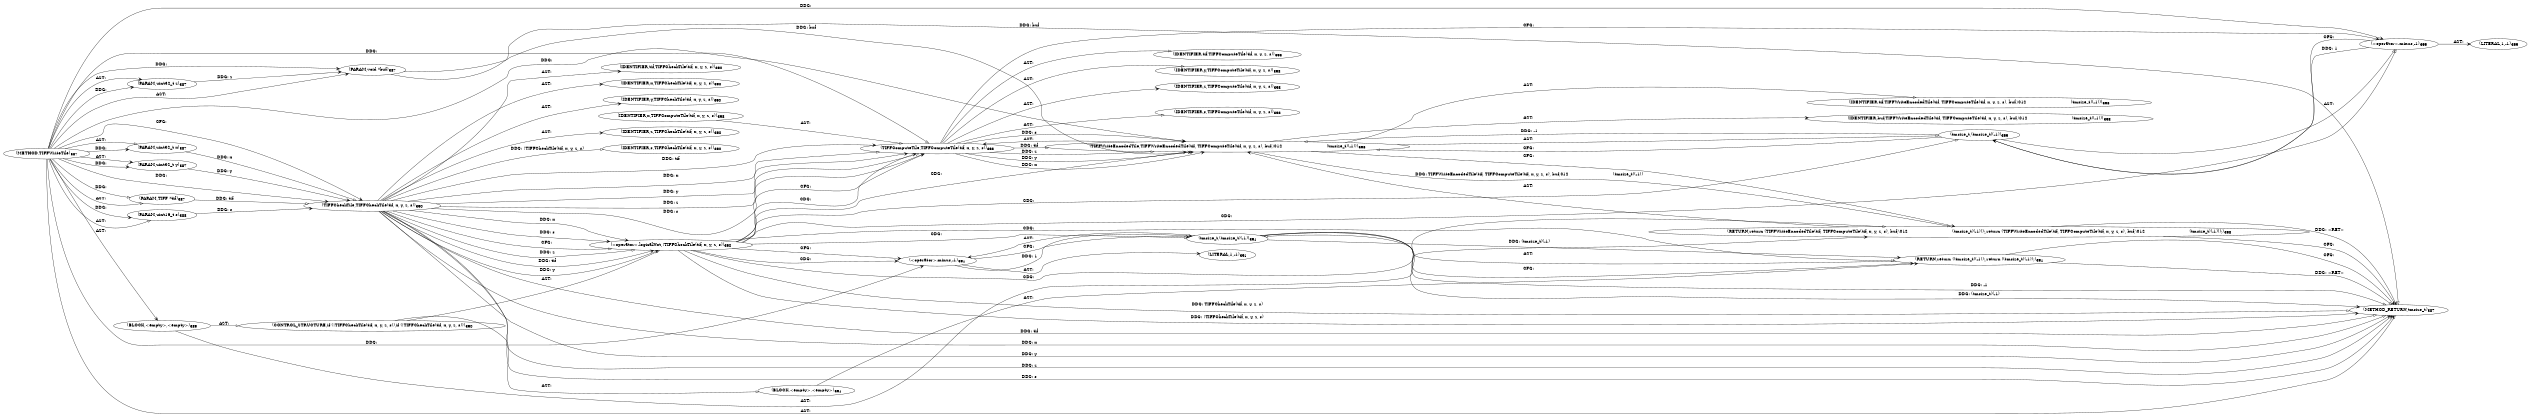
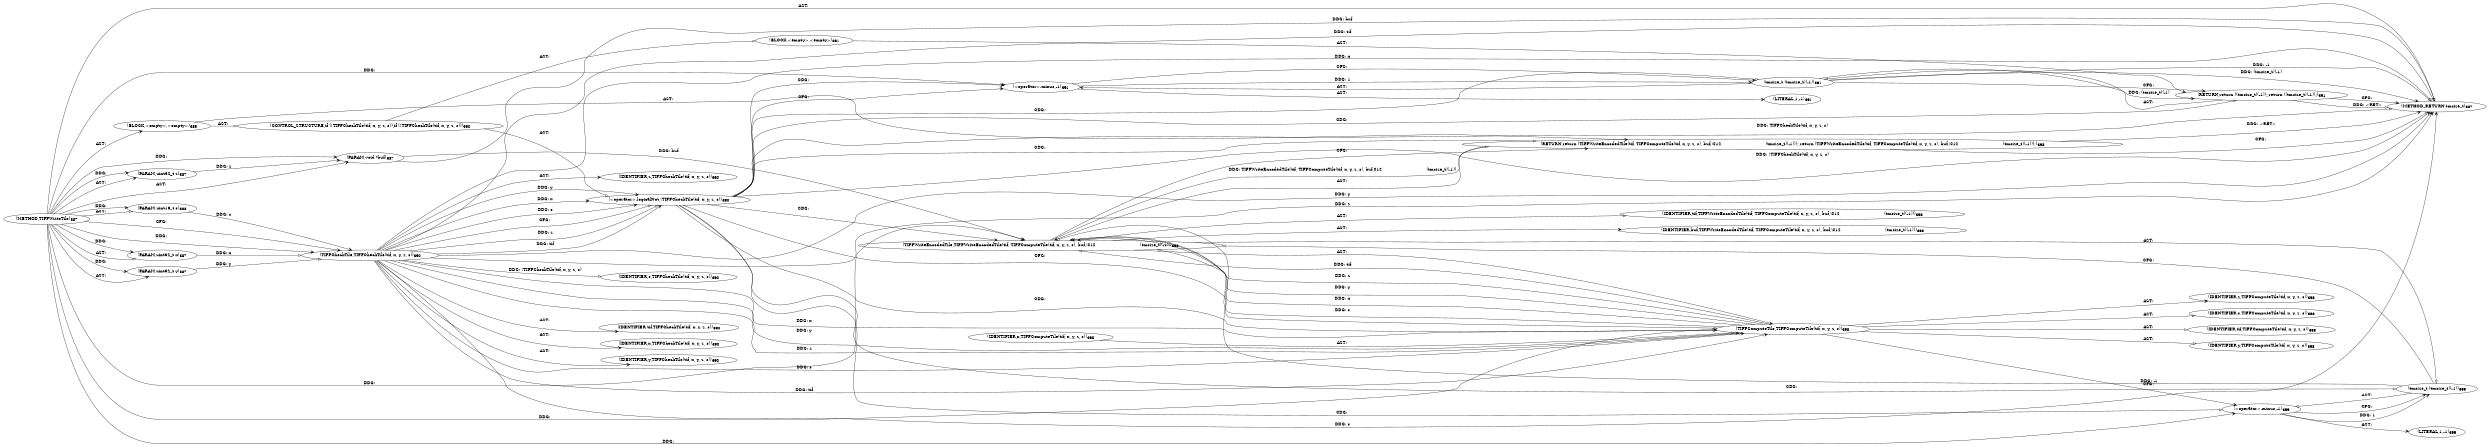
edge "(PARAM,uint32_t y)" -> "(TIFFCheckTile,TIFFCheckTile(tif, x, y, z, s))": arrowhead vee -> onormal
node "(PARAM,TIFF *tif)": removed
